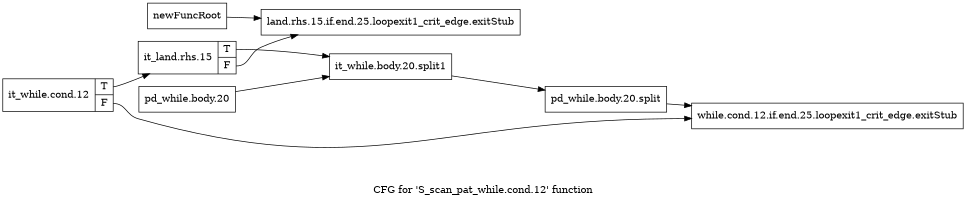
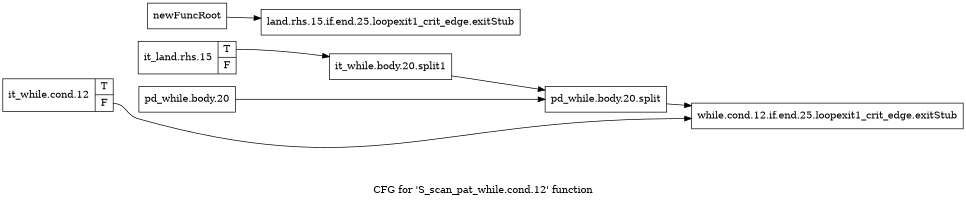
edge "it_land.rhs.15" -> "land.rhs.15.if.end.25.loopexit1_crit_edge.exitStub": removed
edge "it_while.cond.12" -> "it_land.rhs.15": removed
edge "pd_while.body.20" -> "it_while.body.20.split1": now "pd_while.body.20" -> "pd_while.body.20.split"
